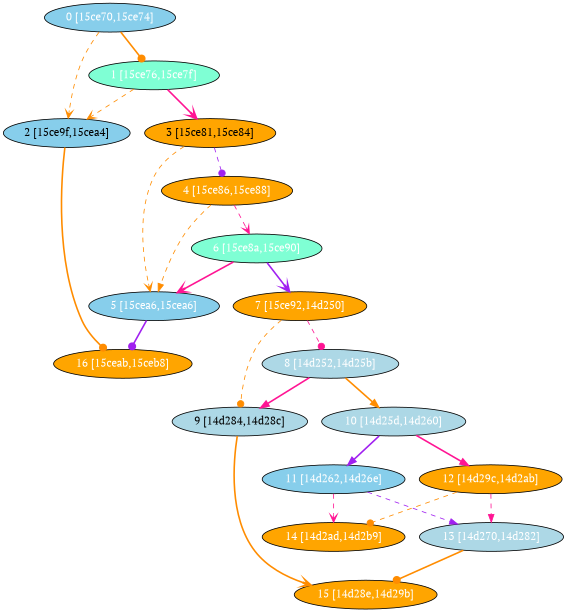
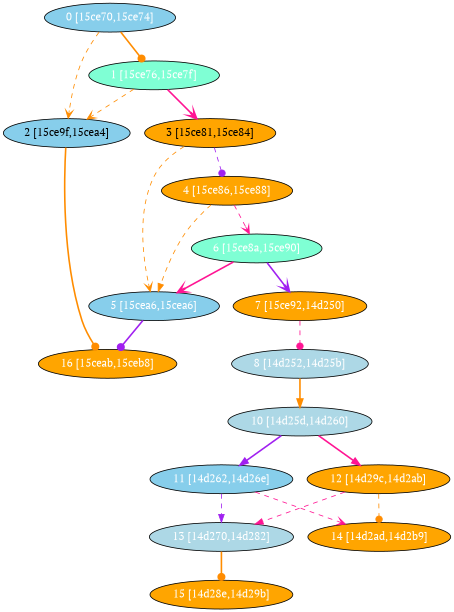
node "9 [14d284,14d28c]": removed
